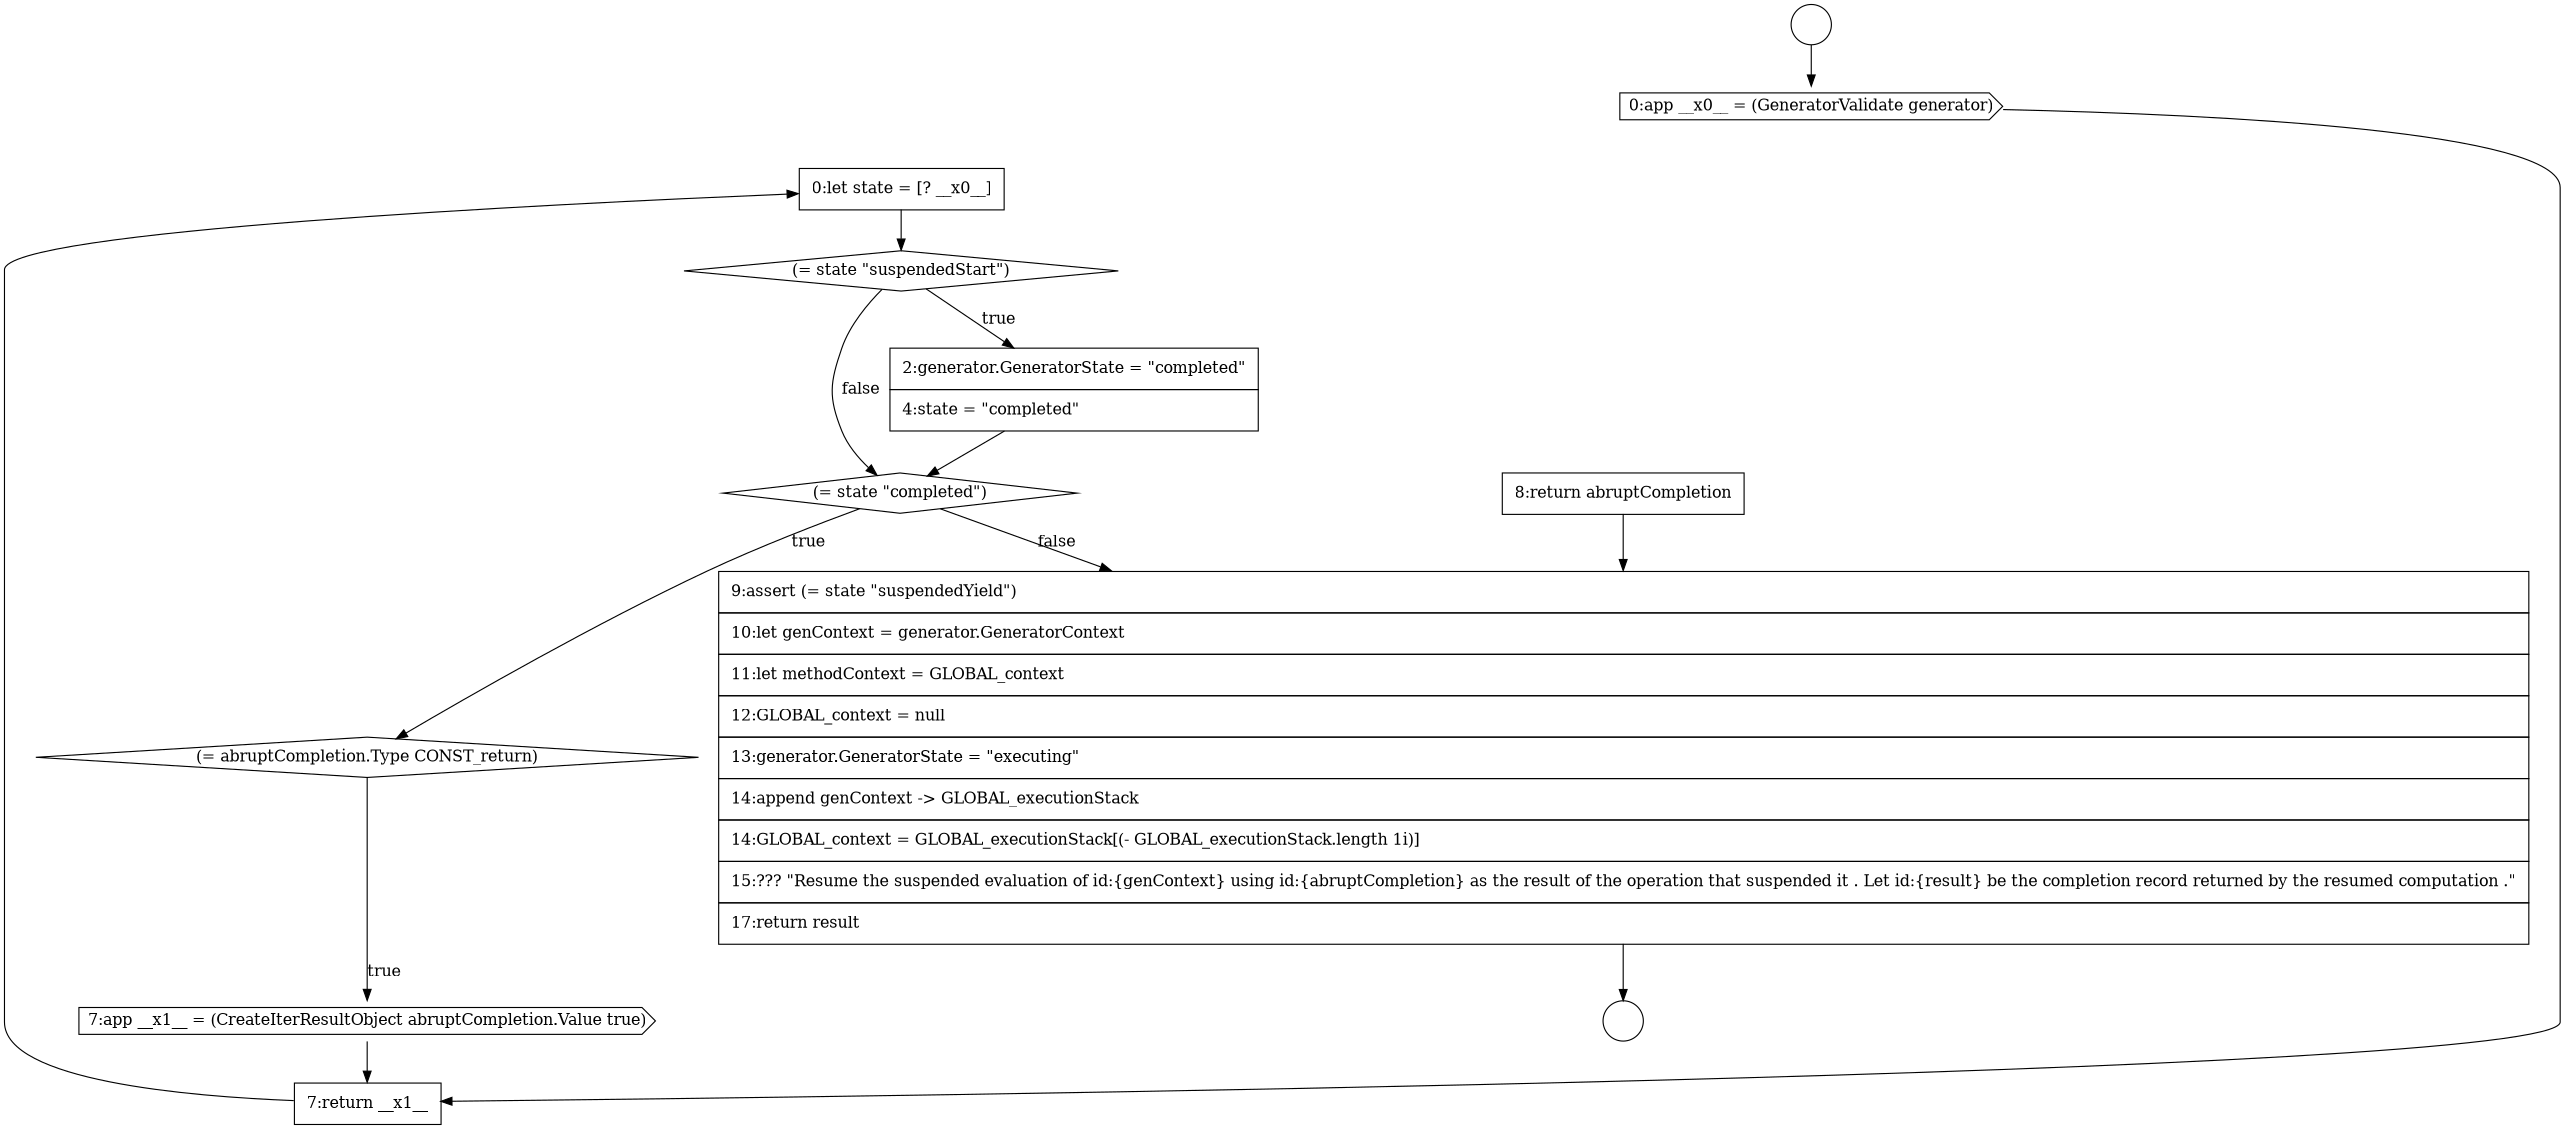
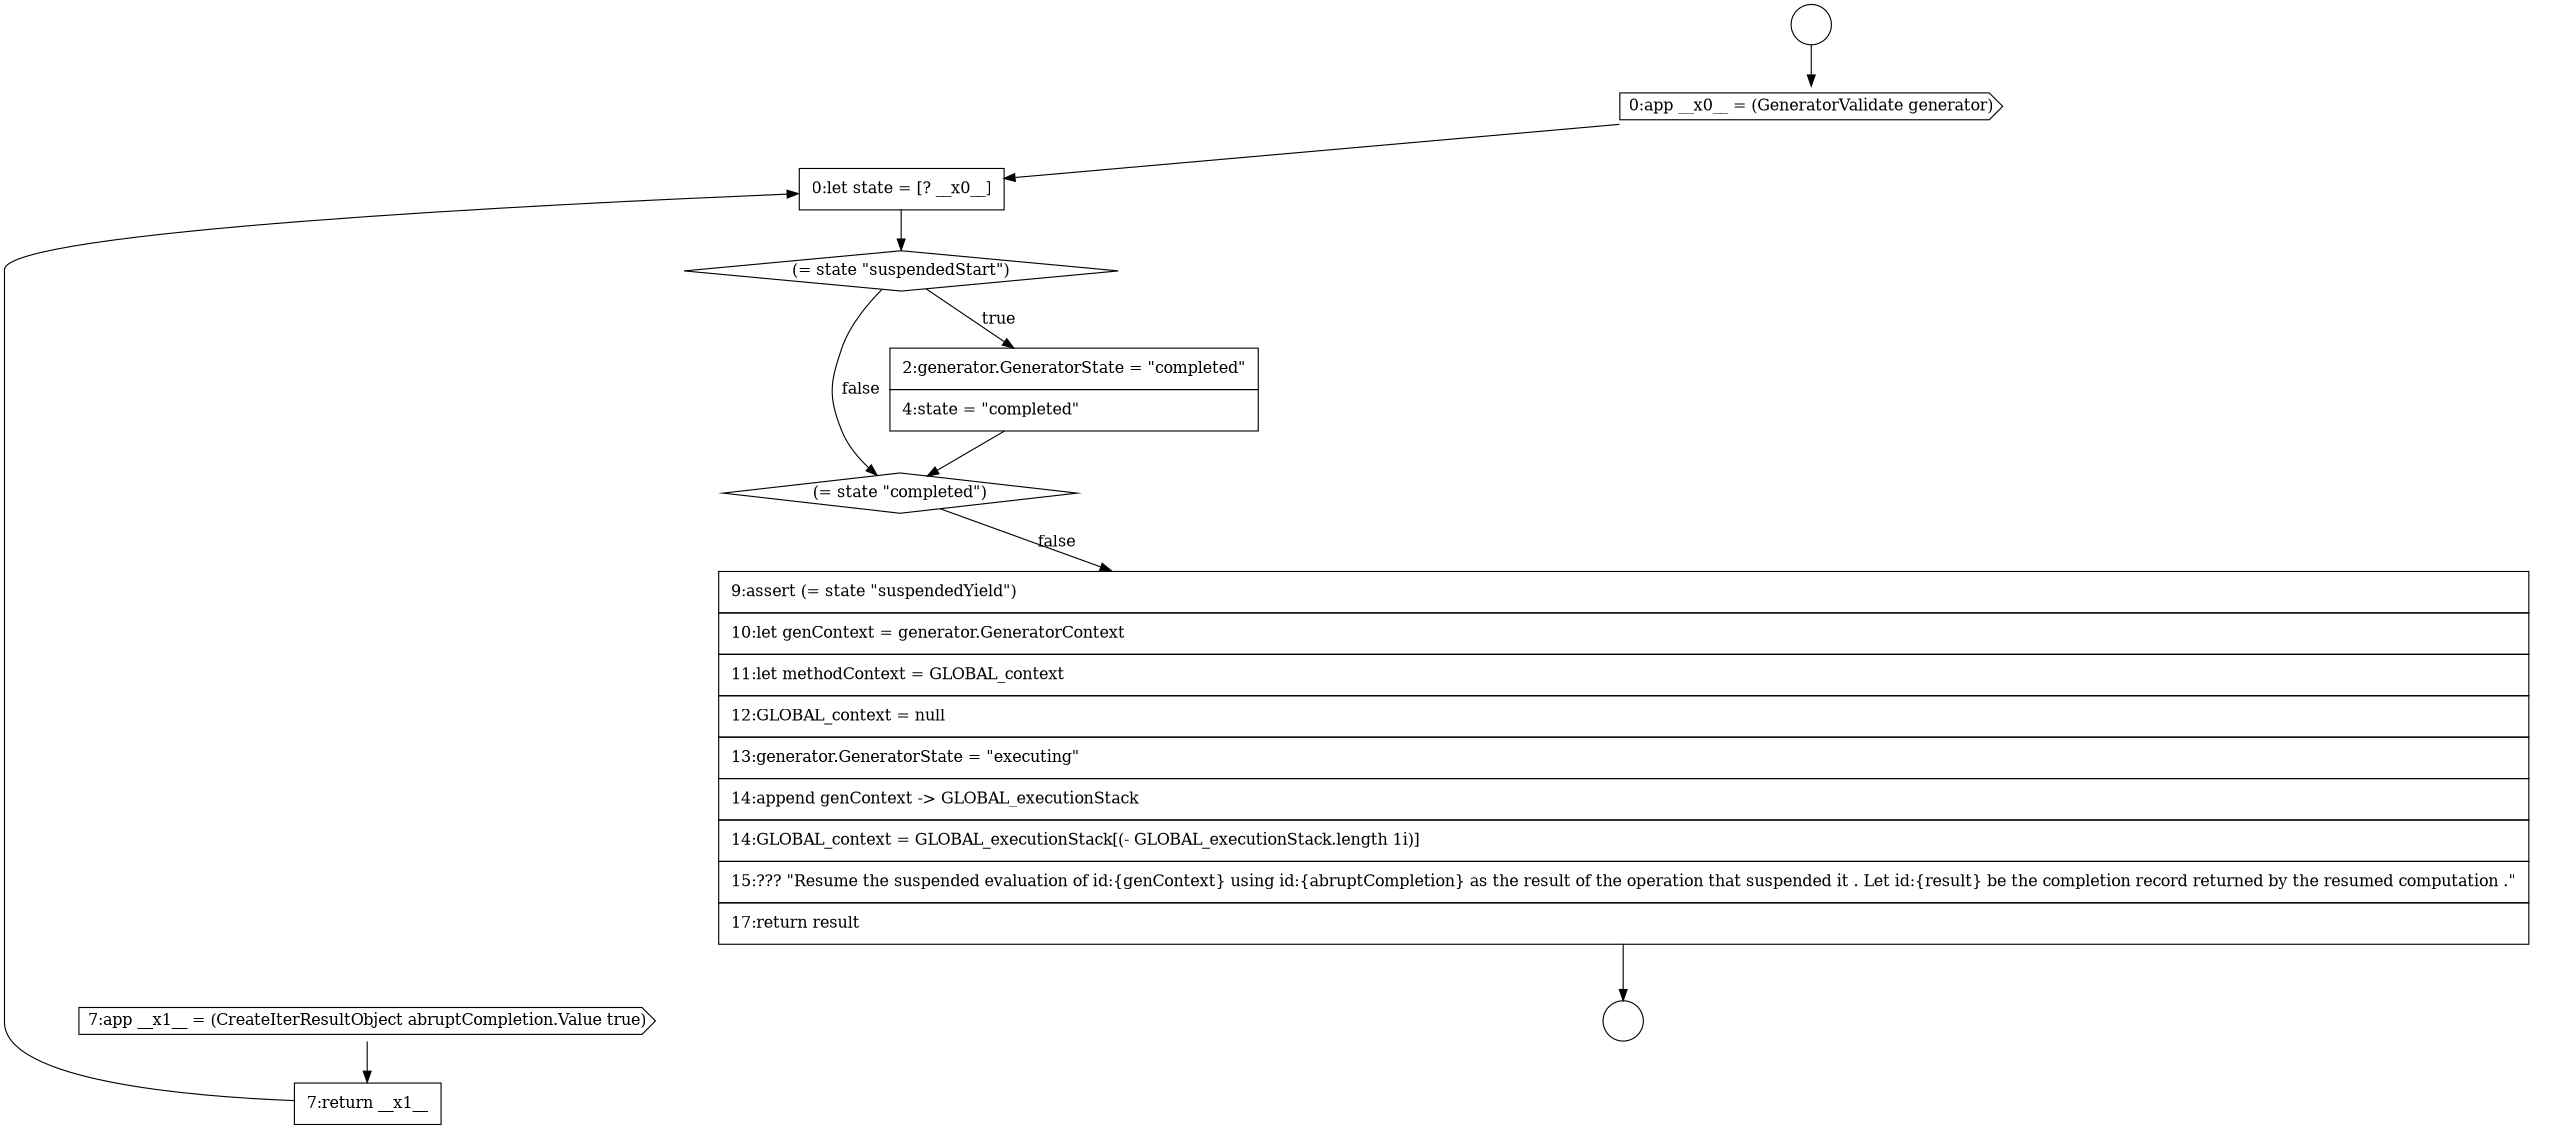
node "8:return abruptCompletion": removed
node "(= abruptCompletion.Type CONST_return)": removed
edge "0:app __x0__ = (GeneratorValidate generator)" -> "7:return __x1__": now "0:app __x0__ = (GeneratorValidate generator)" -> "0:let state = [? __x0__]"
